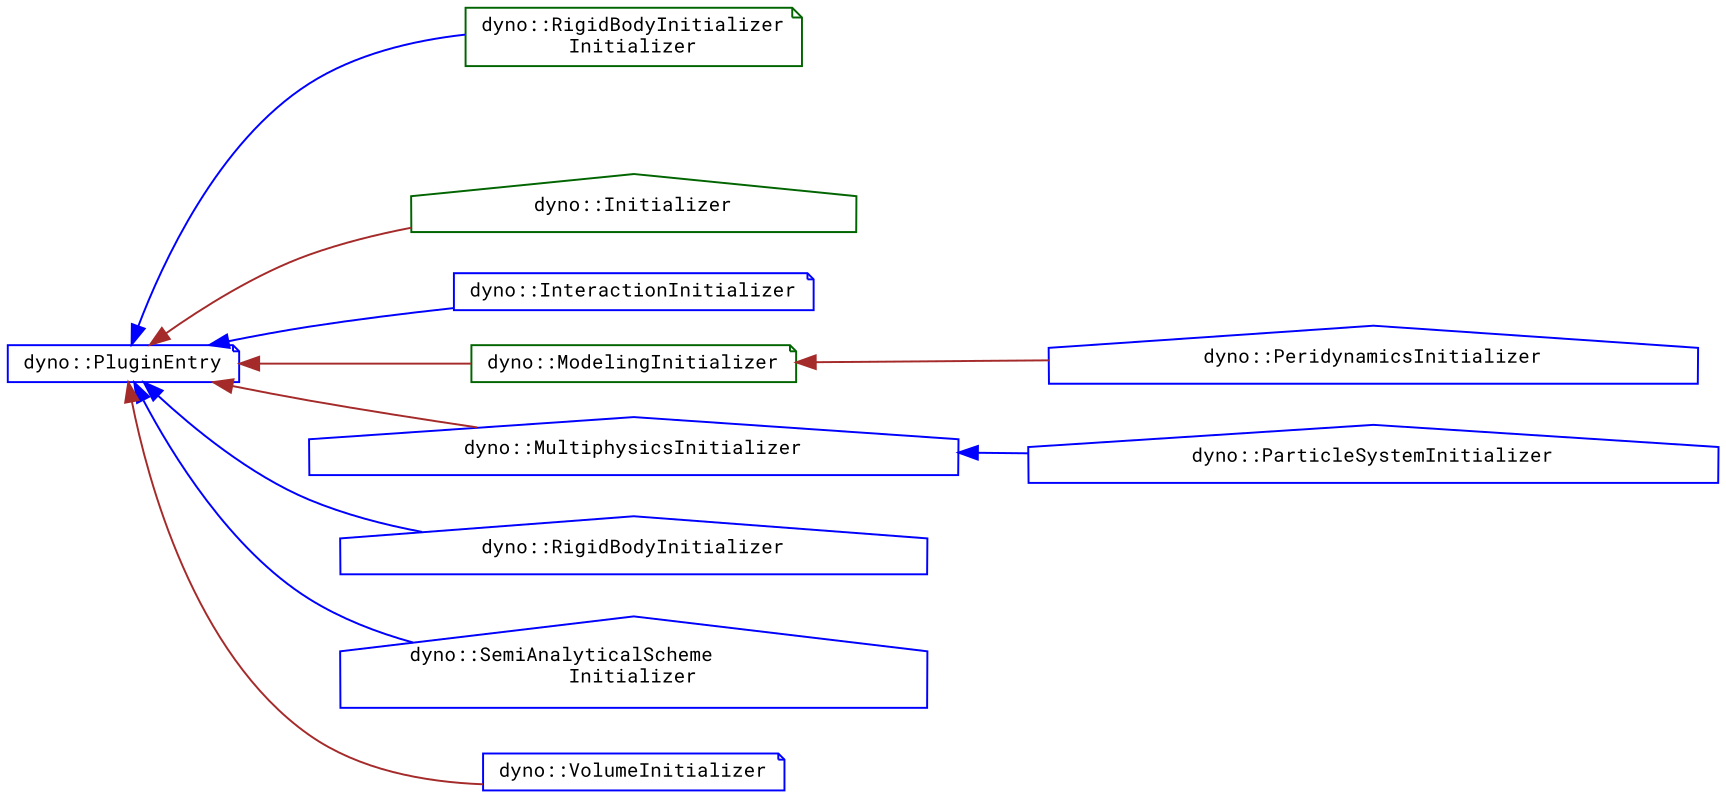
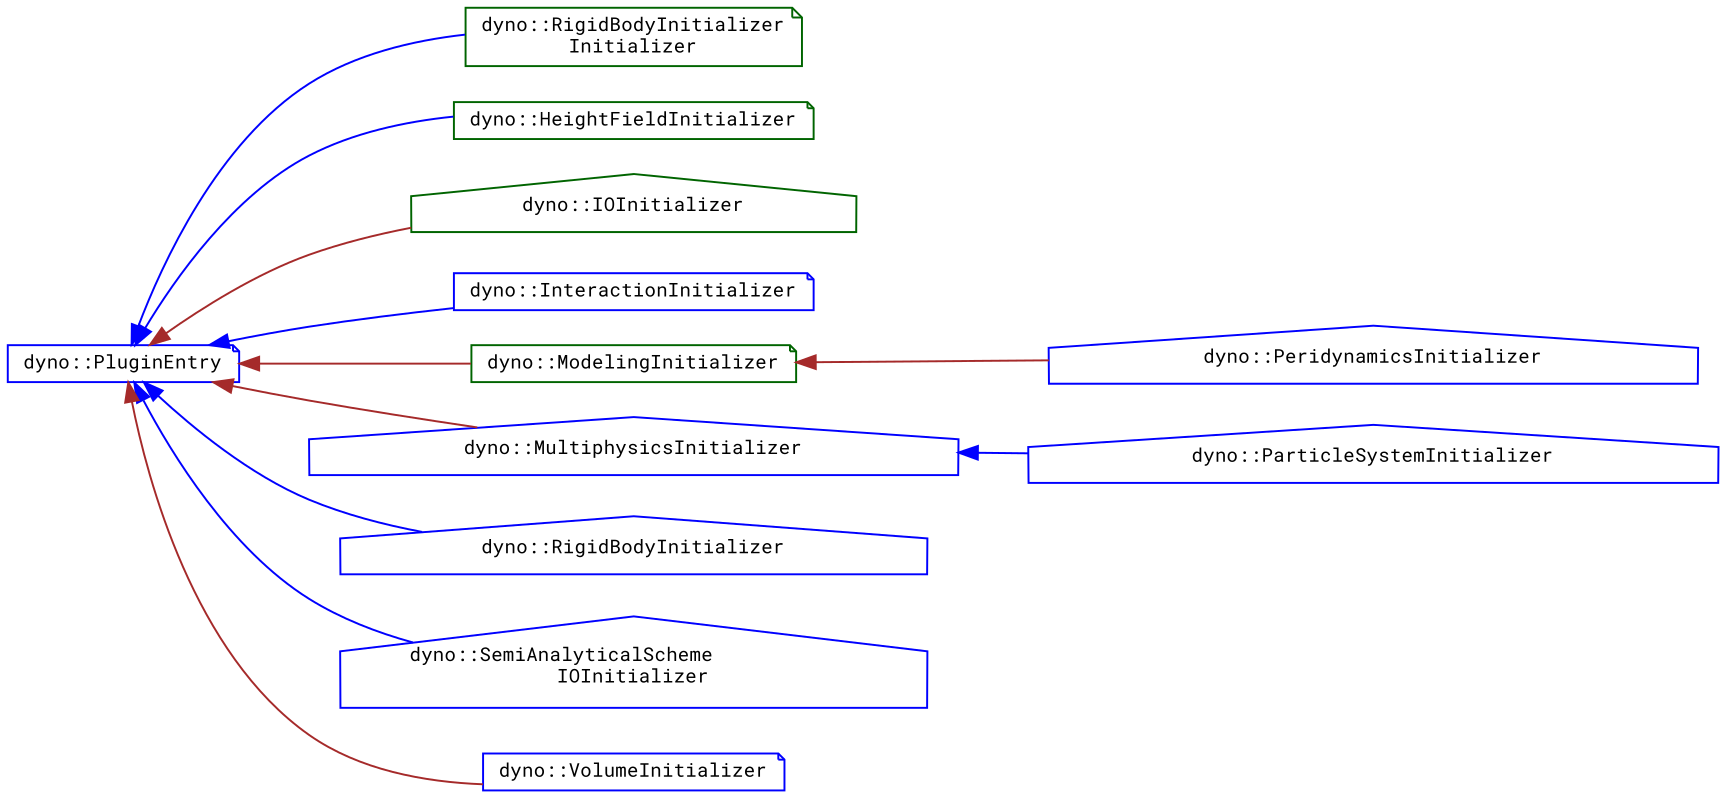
node "dyno::HeightFieldInitializer": added
node "dyno::Initializer": label "dyno::Initializer" -> "dyno::IOInitializer"
node "dyno::SemiAnalyticalScheme Initializer": label "dyno::SemiAnalyticalScheme Initializer" -> "dyno::SemiAnalyticalScheme IOInitializer"
